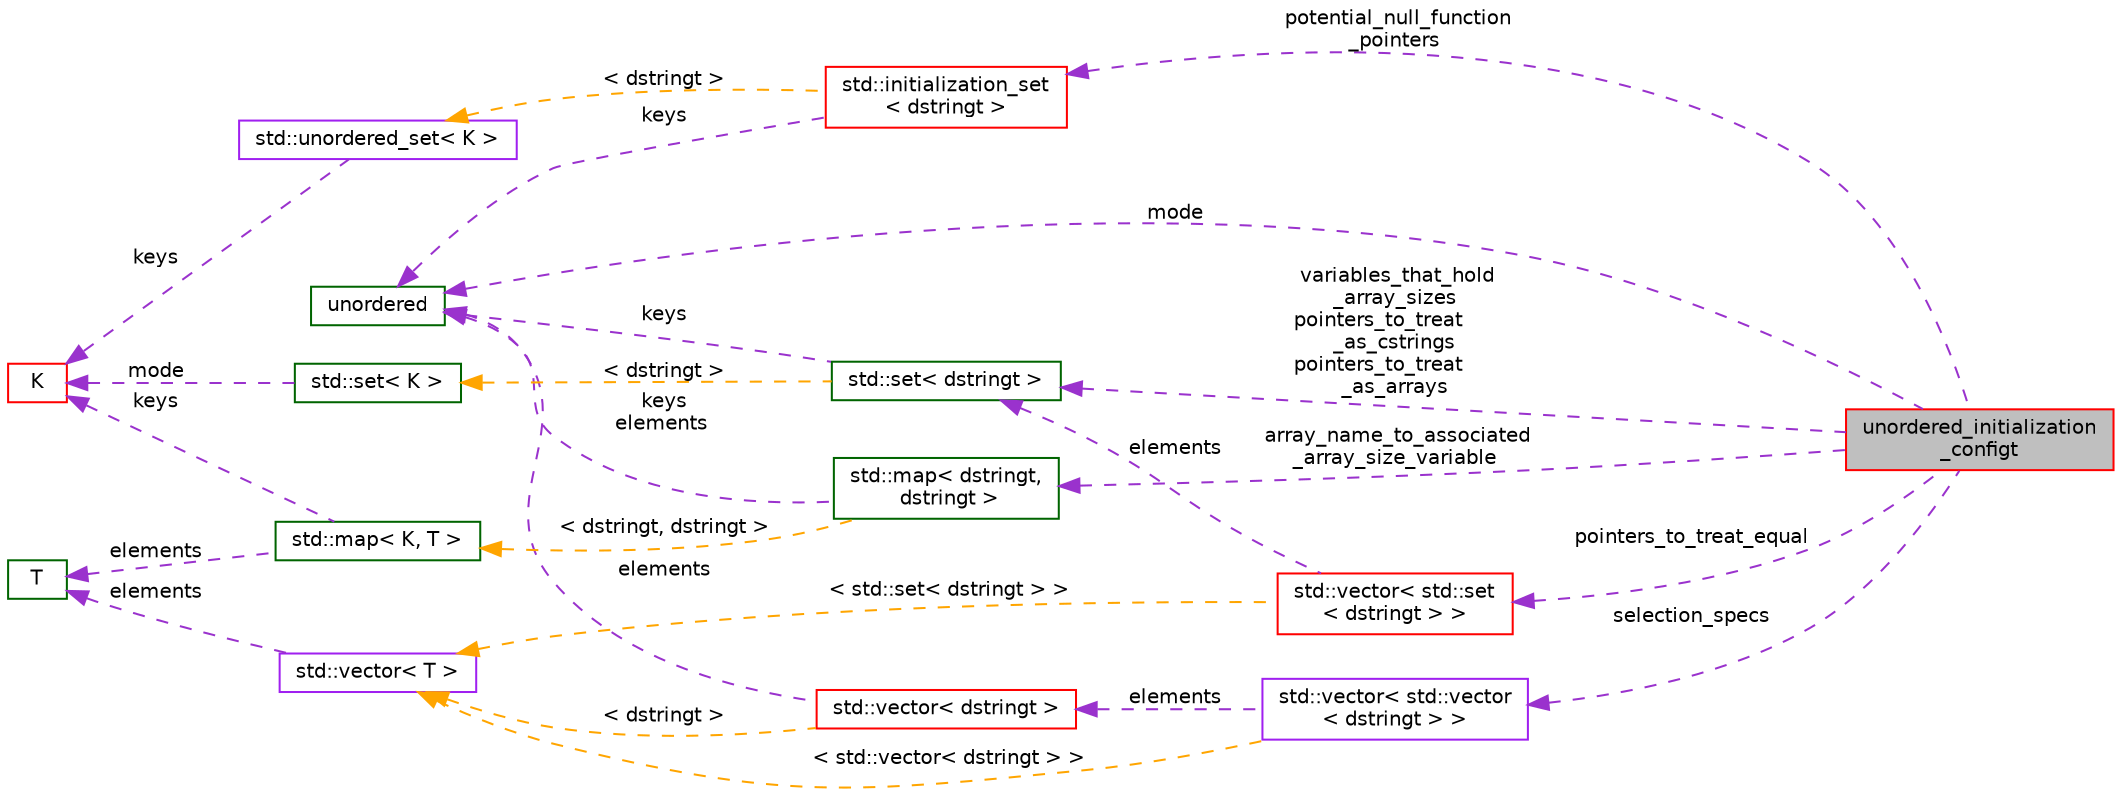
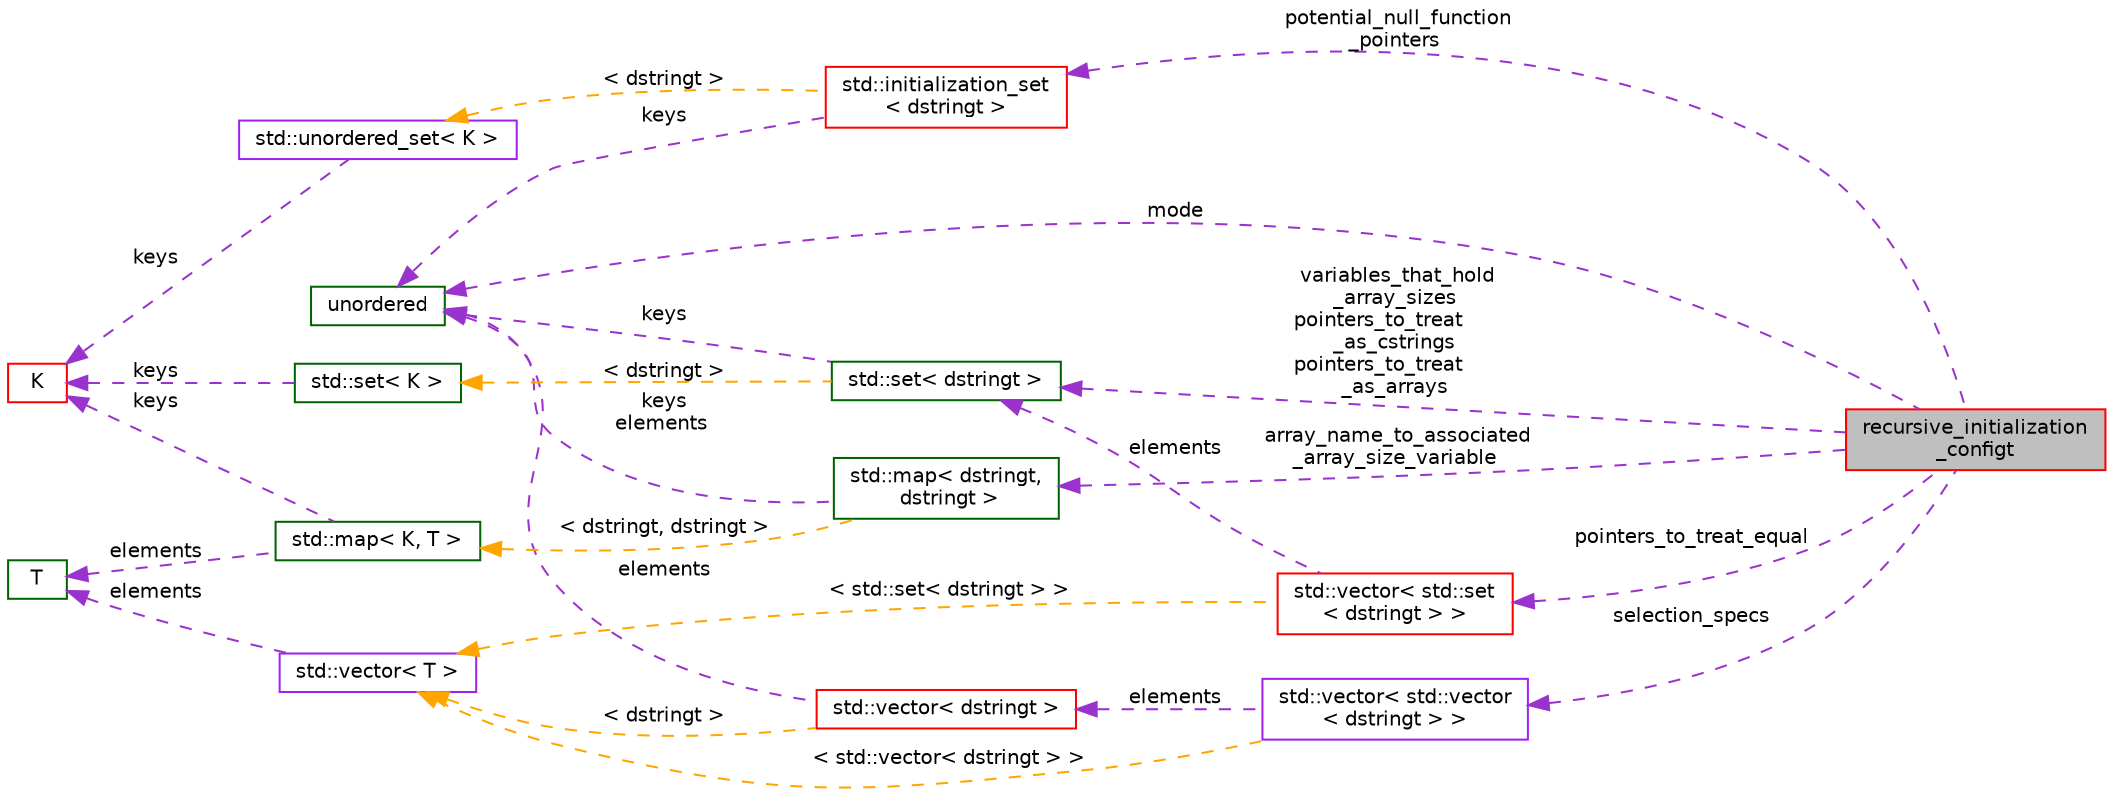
edge "std::set< K >" -> "K": label " mode" -> " keys"
node "unordered_initialization _configt": label "unordered_initialization _configt" -> "recursive_initialization _configt"
